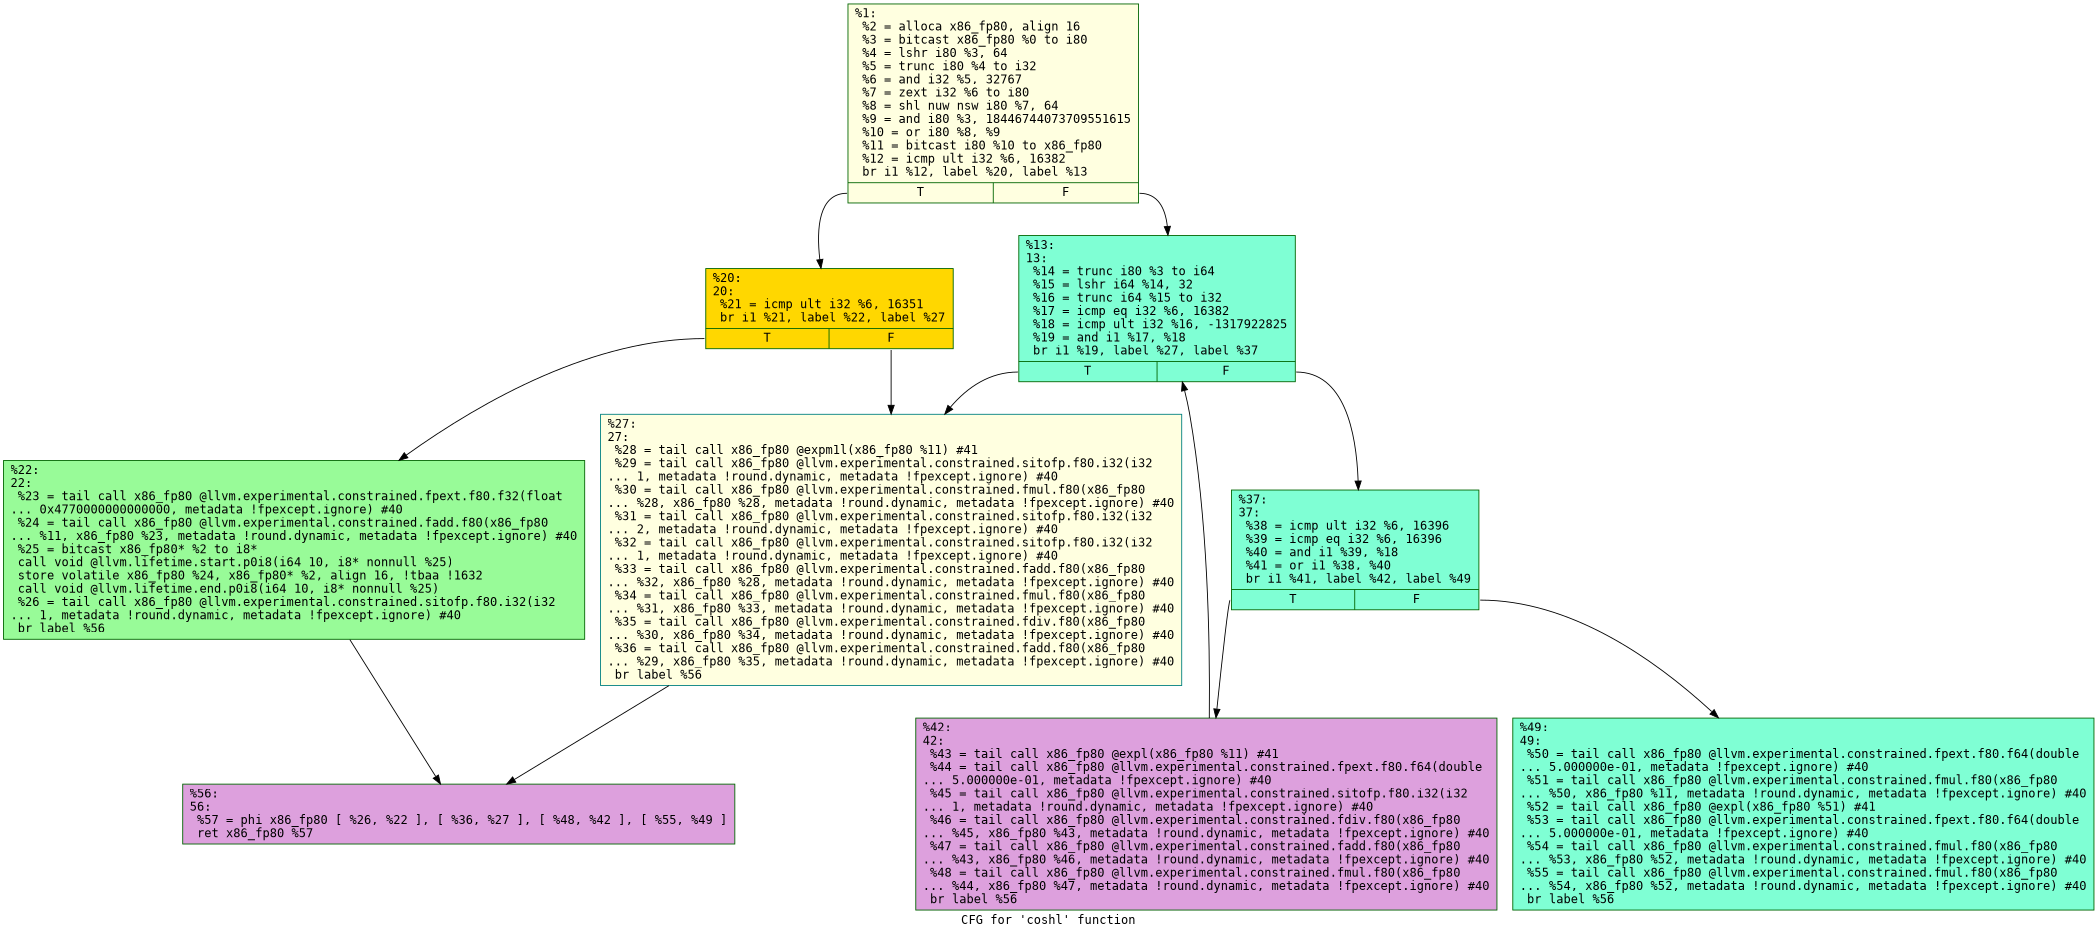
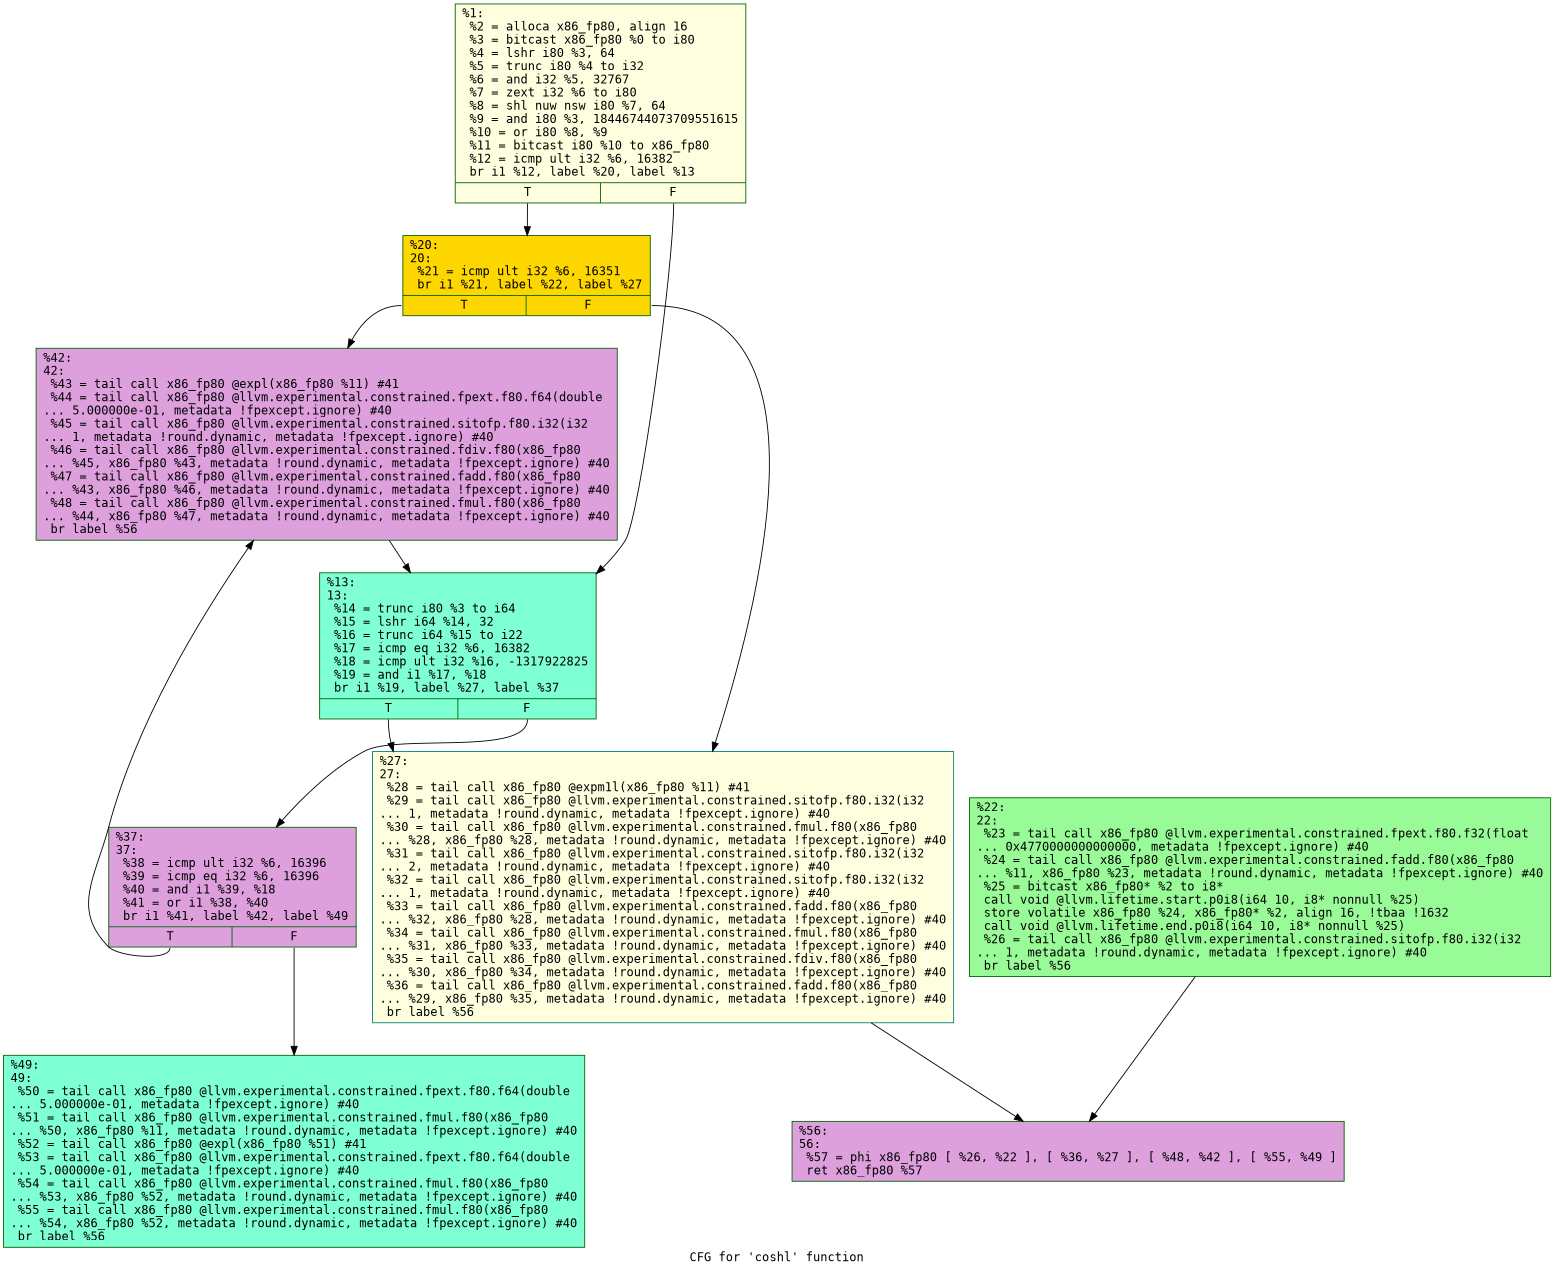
node "%13:": text "%16 = trunc i64 %15 to i32" -> "%16 = trunc i64 %15 to i22"
edge "%20:" -> "%22:": now "%20:" -> "%42:"
node "%37:": fillcolor aquamarine -> plum
